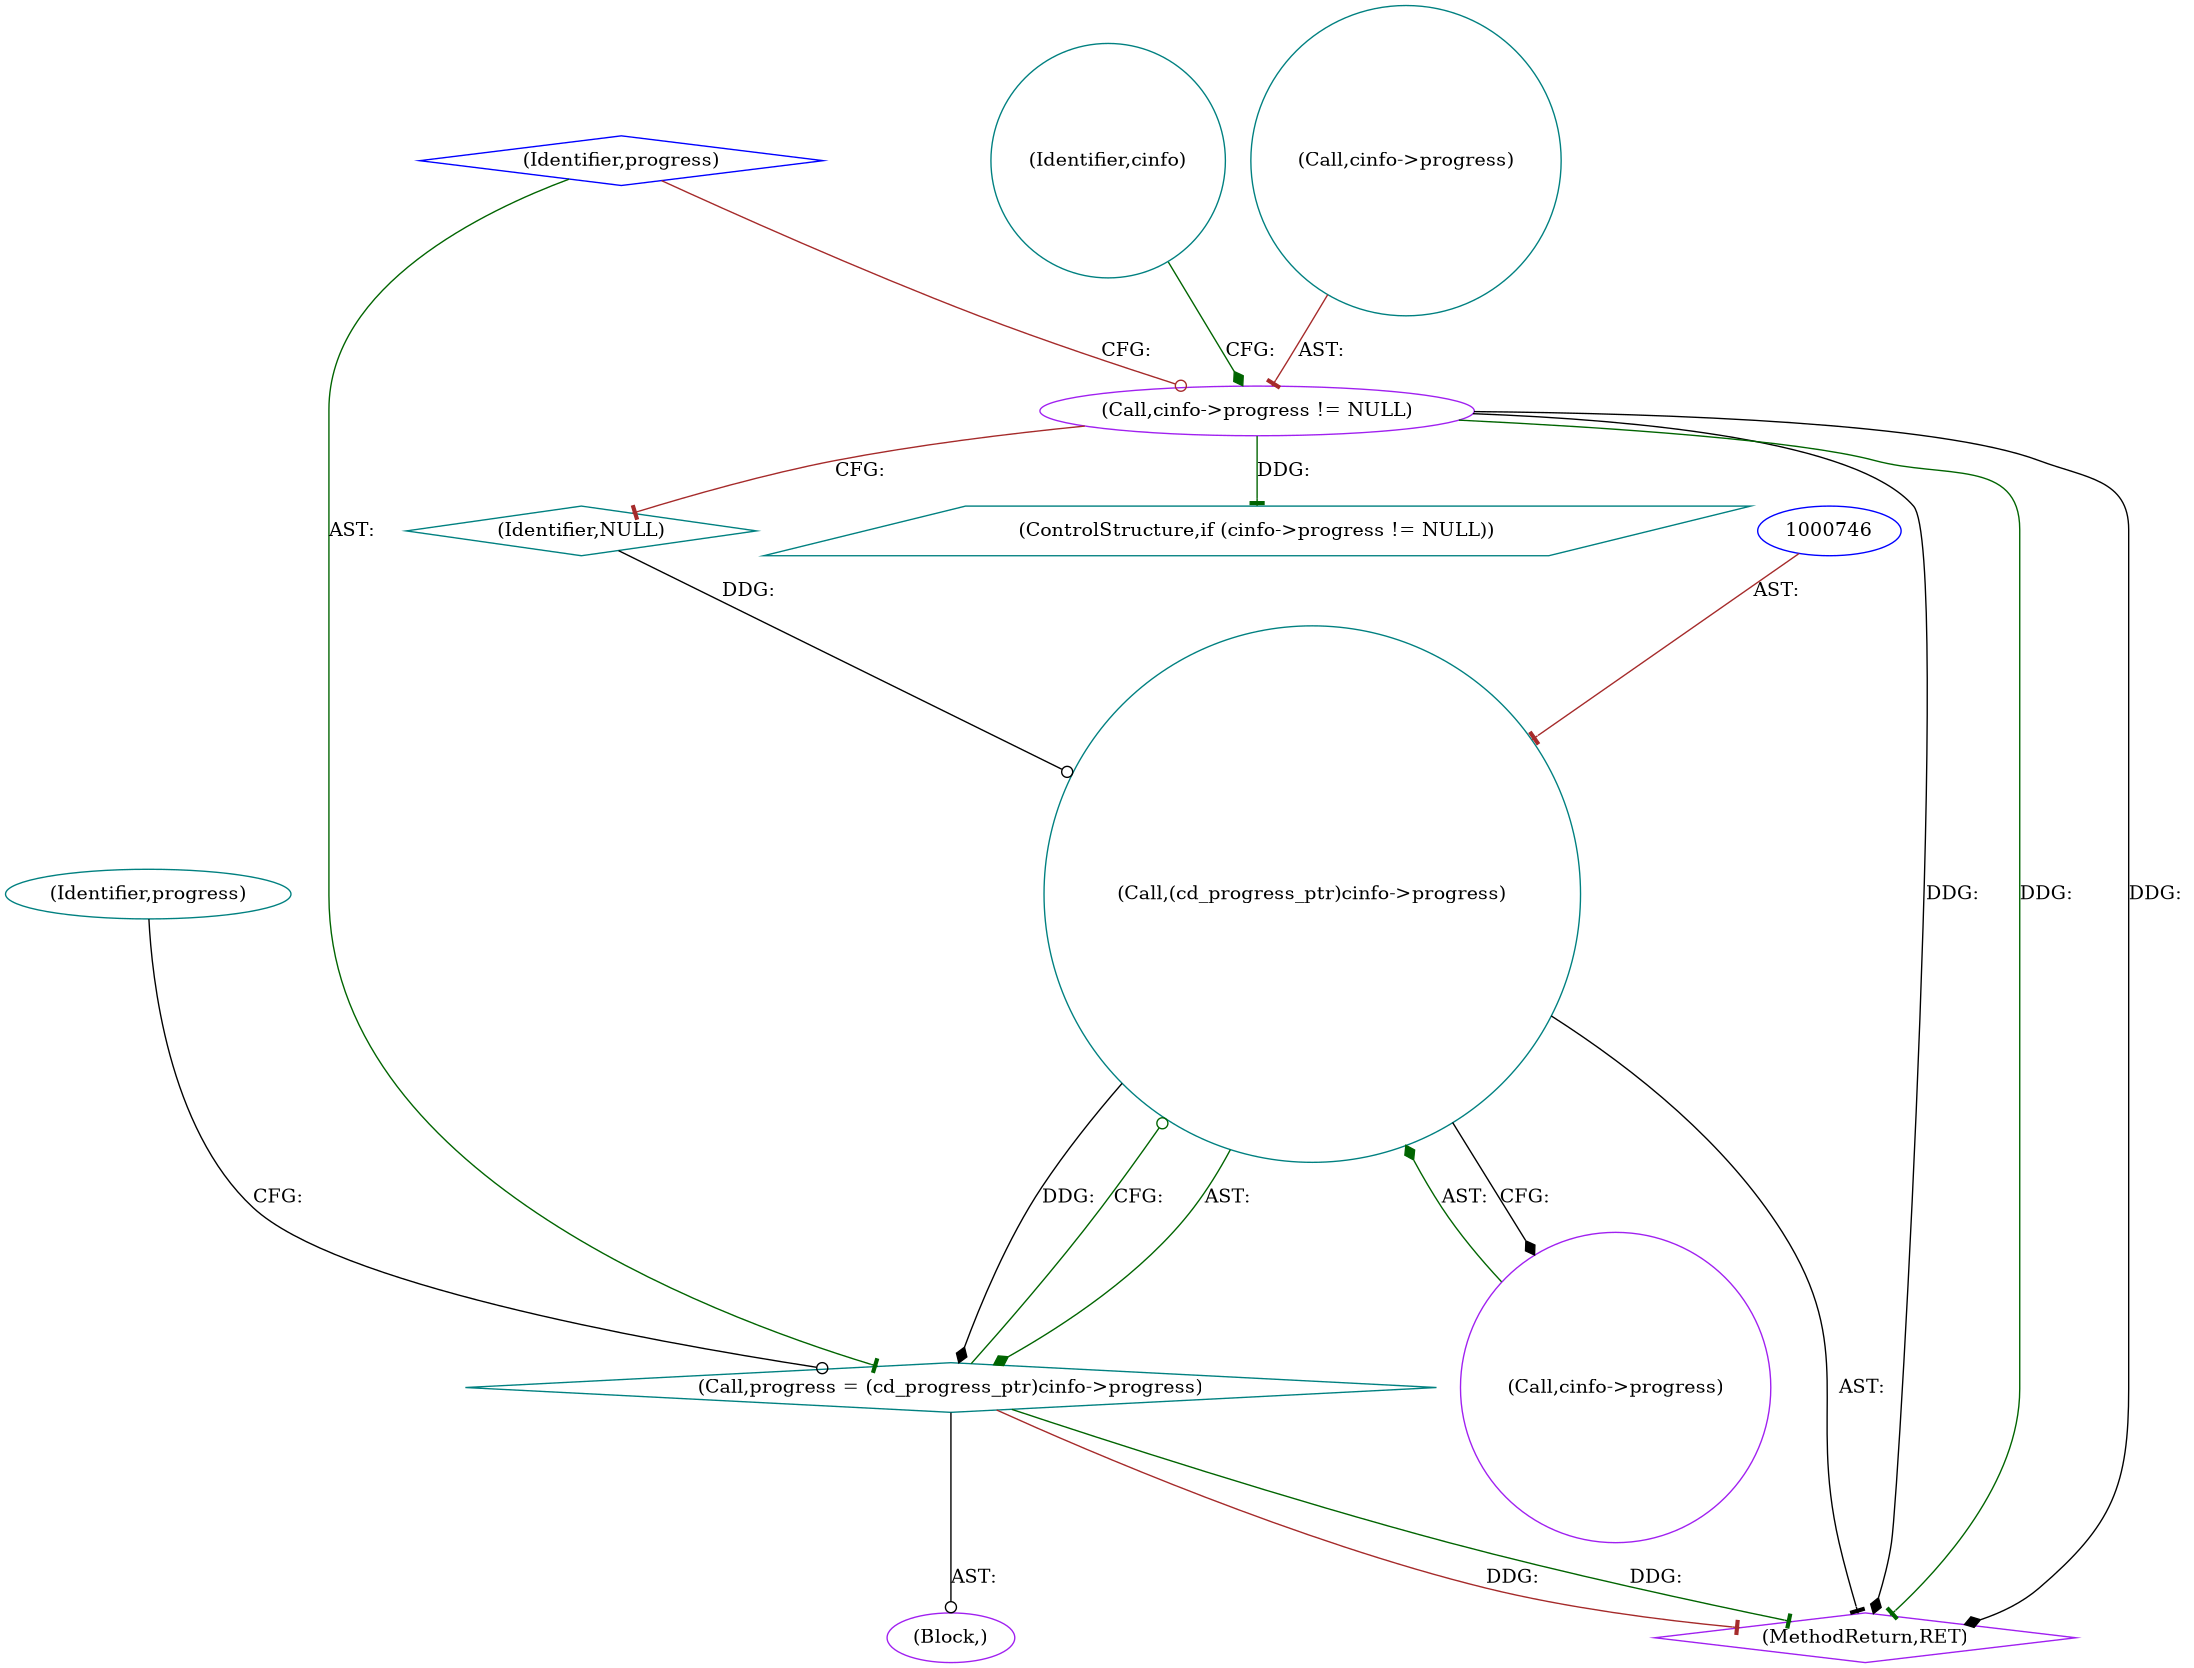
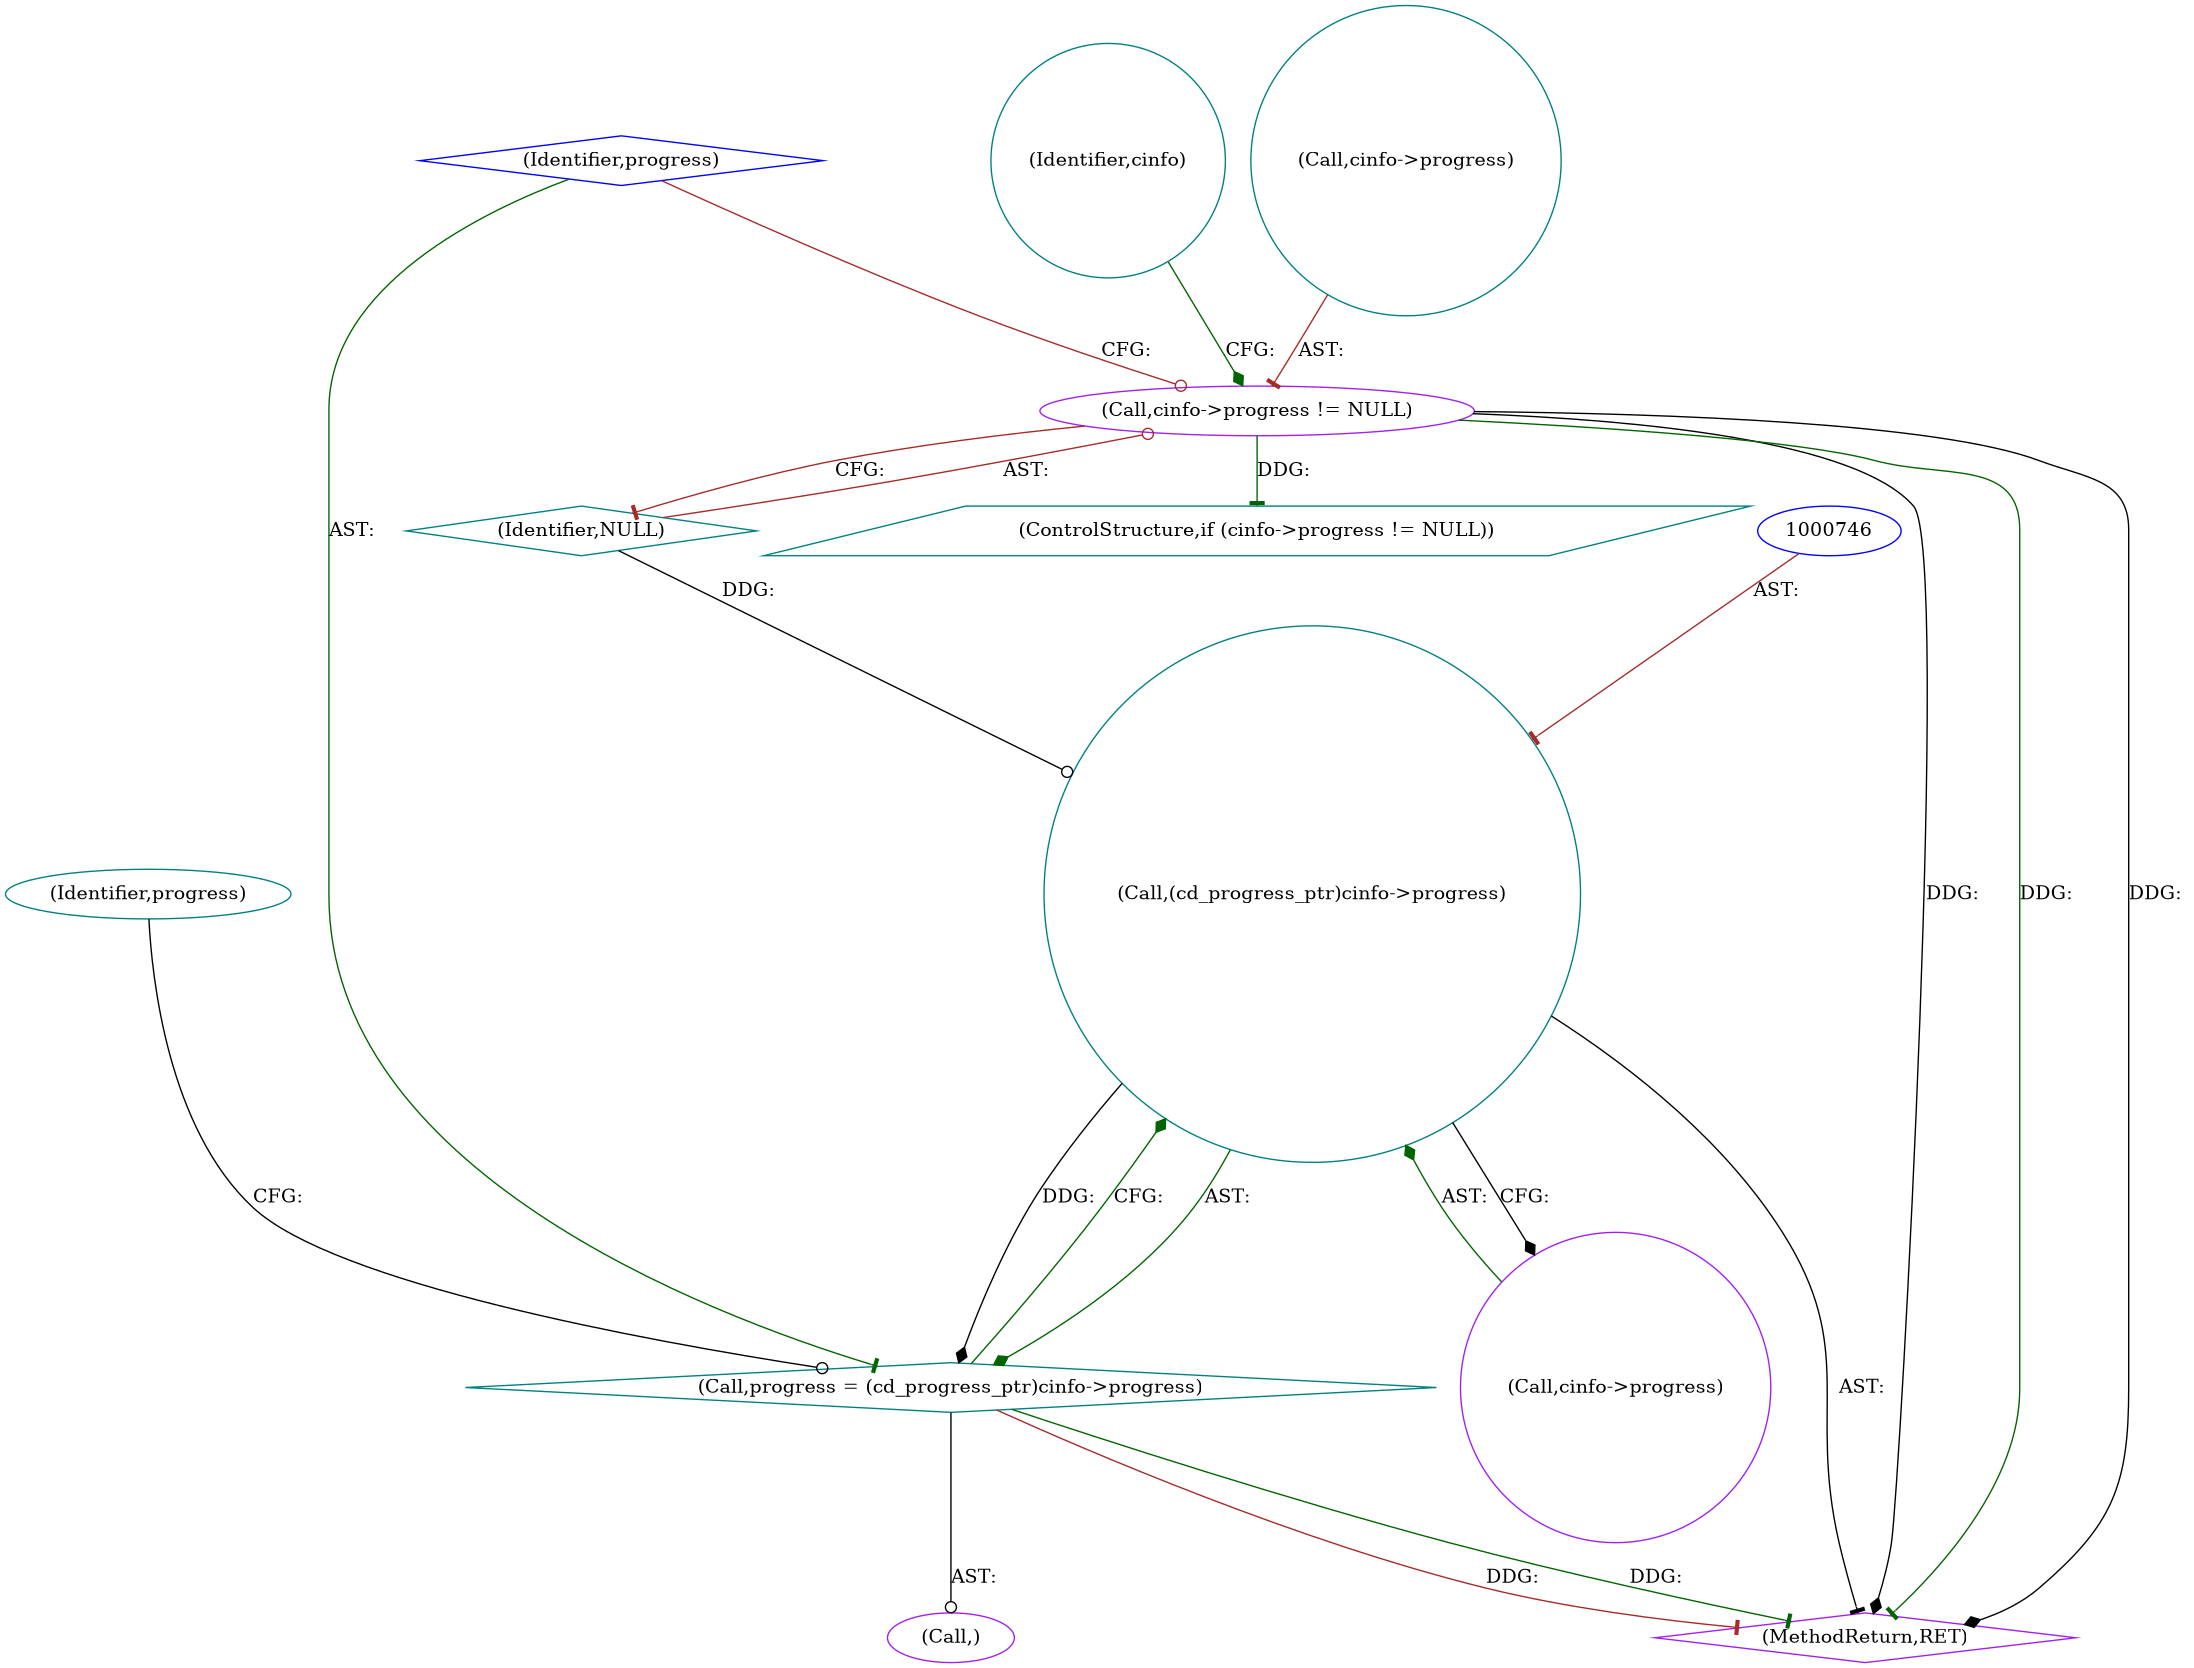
edge "(Identifier,NULL)" -> "(Call,cinfo->progress != NULL)": added, label "AST:"
edge "(Call,progress = (cd_progress_ptr)cinfo->progress)" -> "(Call,(cd_progress_ptr)cinfo->progress)": arrowhead odot -> diamond
node "(Block,)": label "(Block,)" -> "(Call,)"
